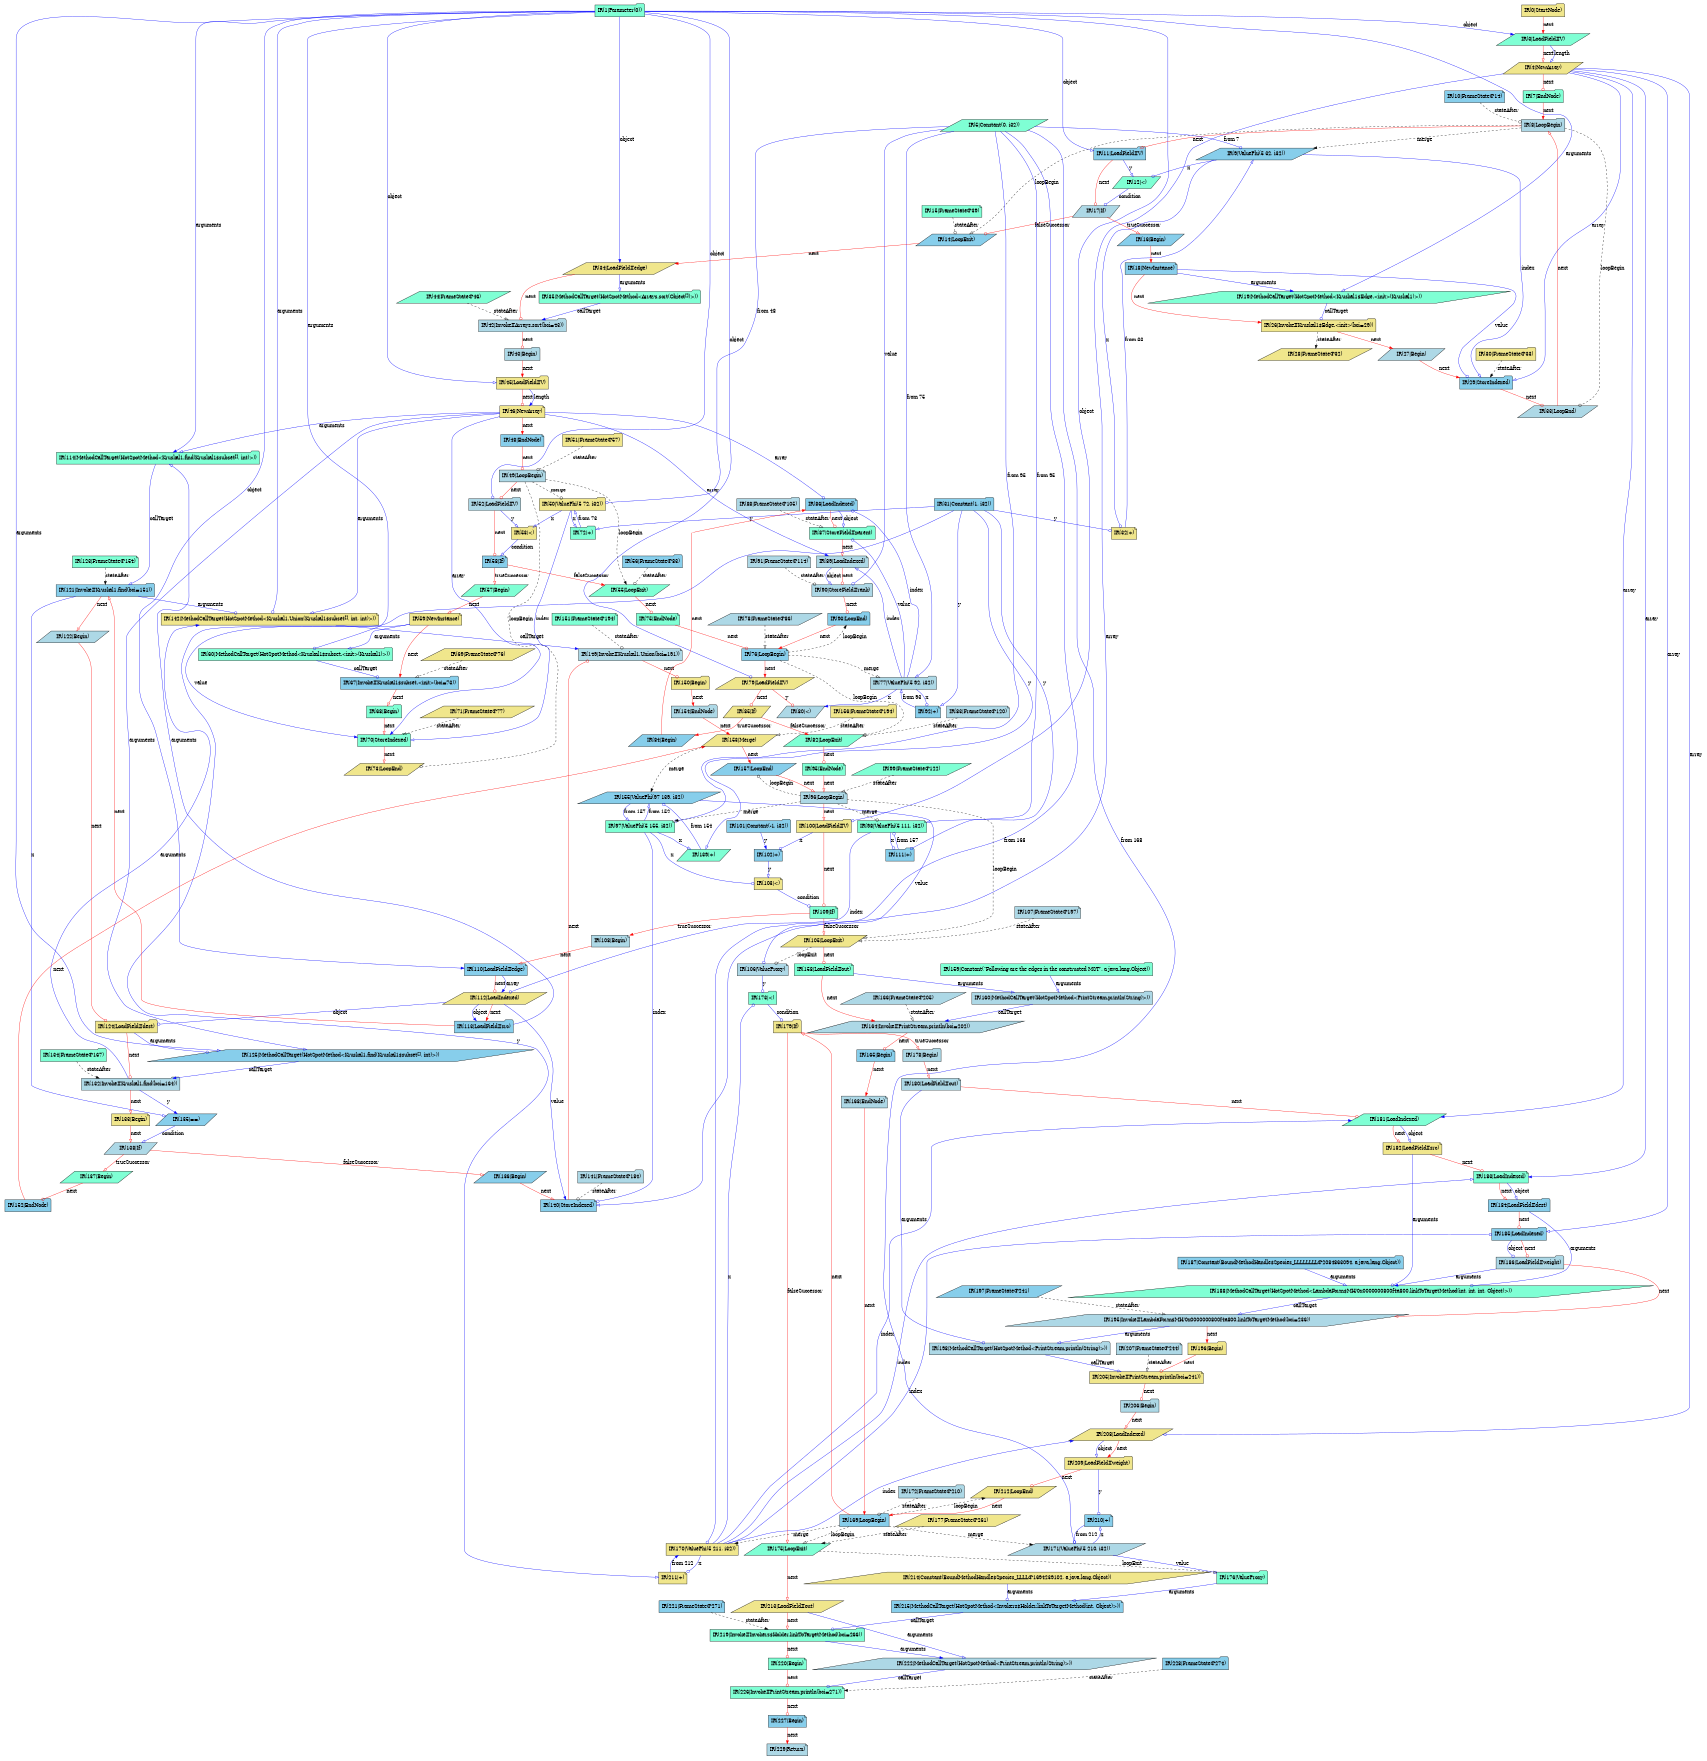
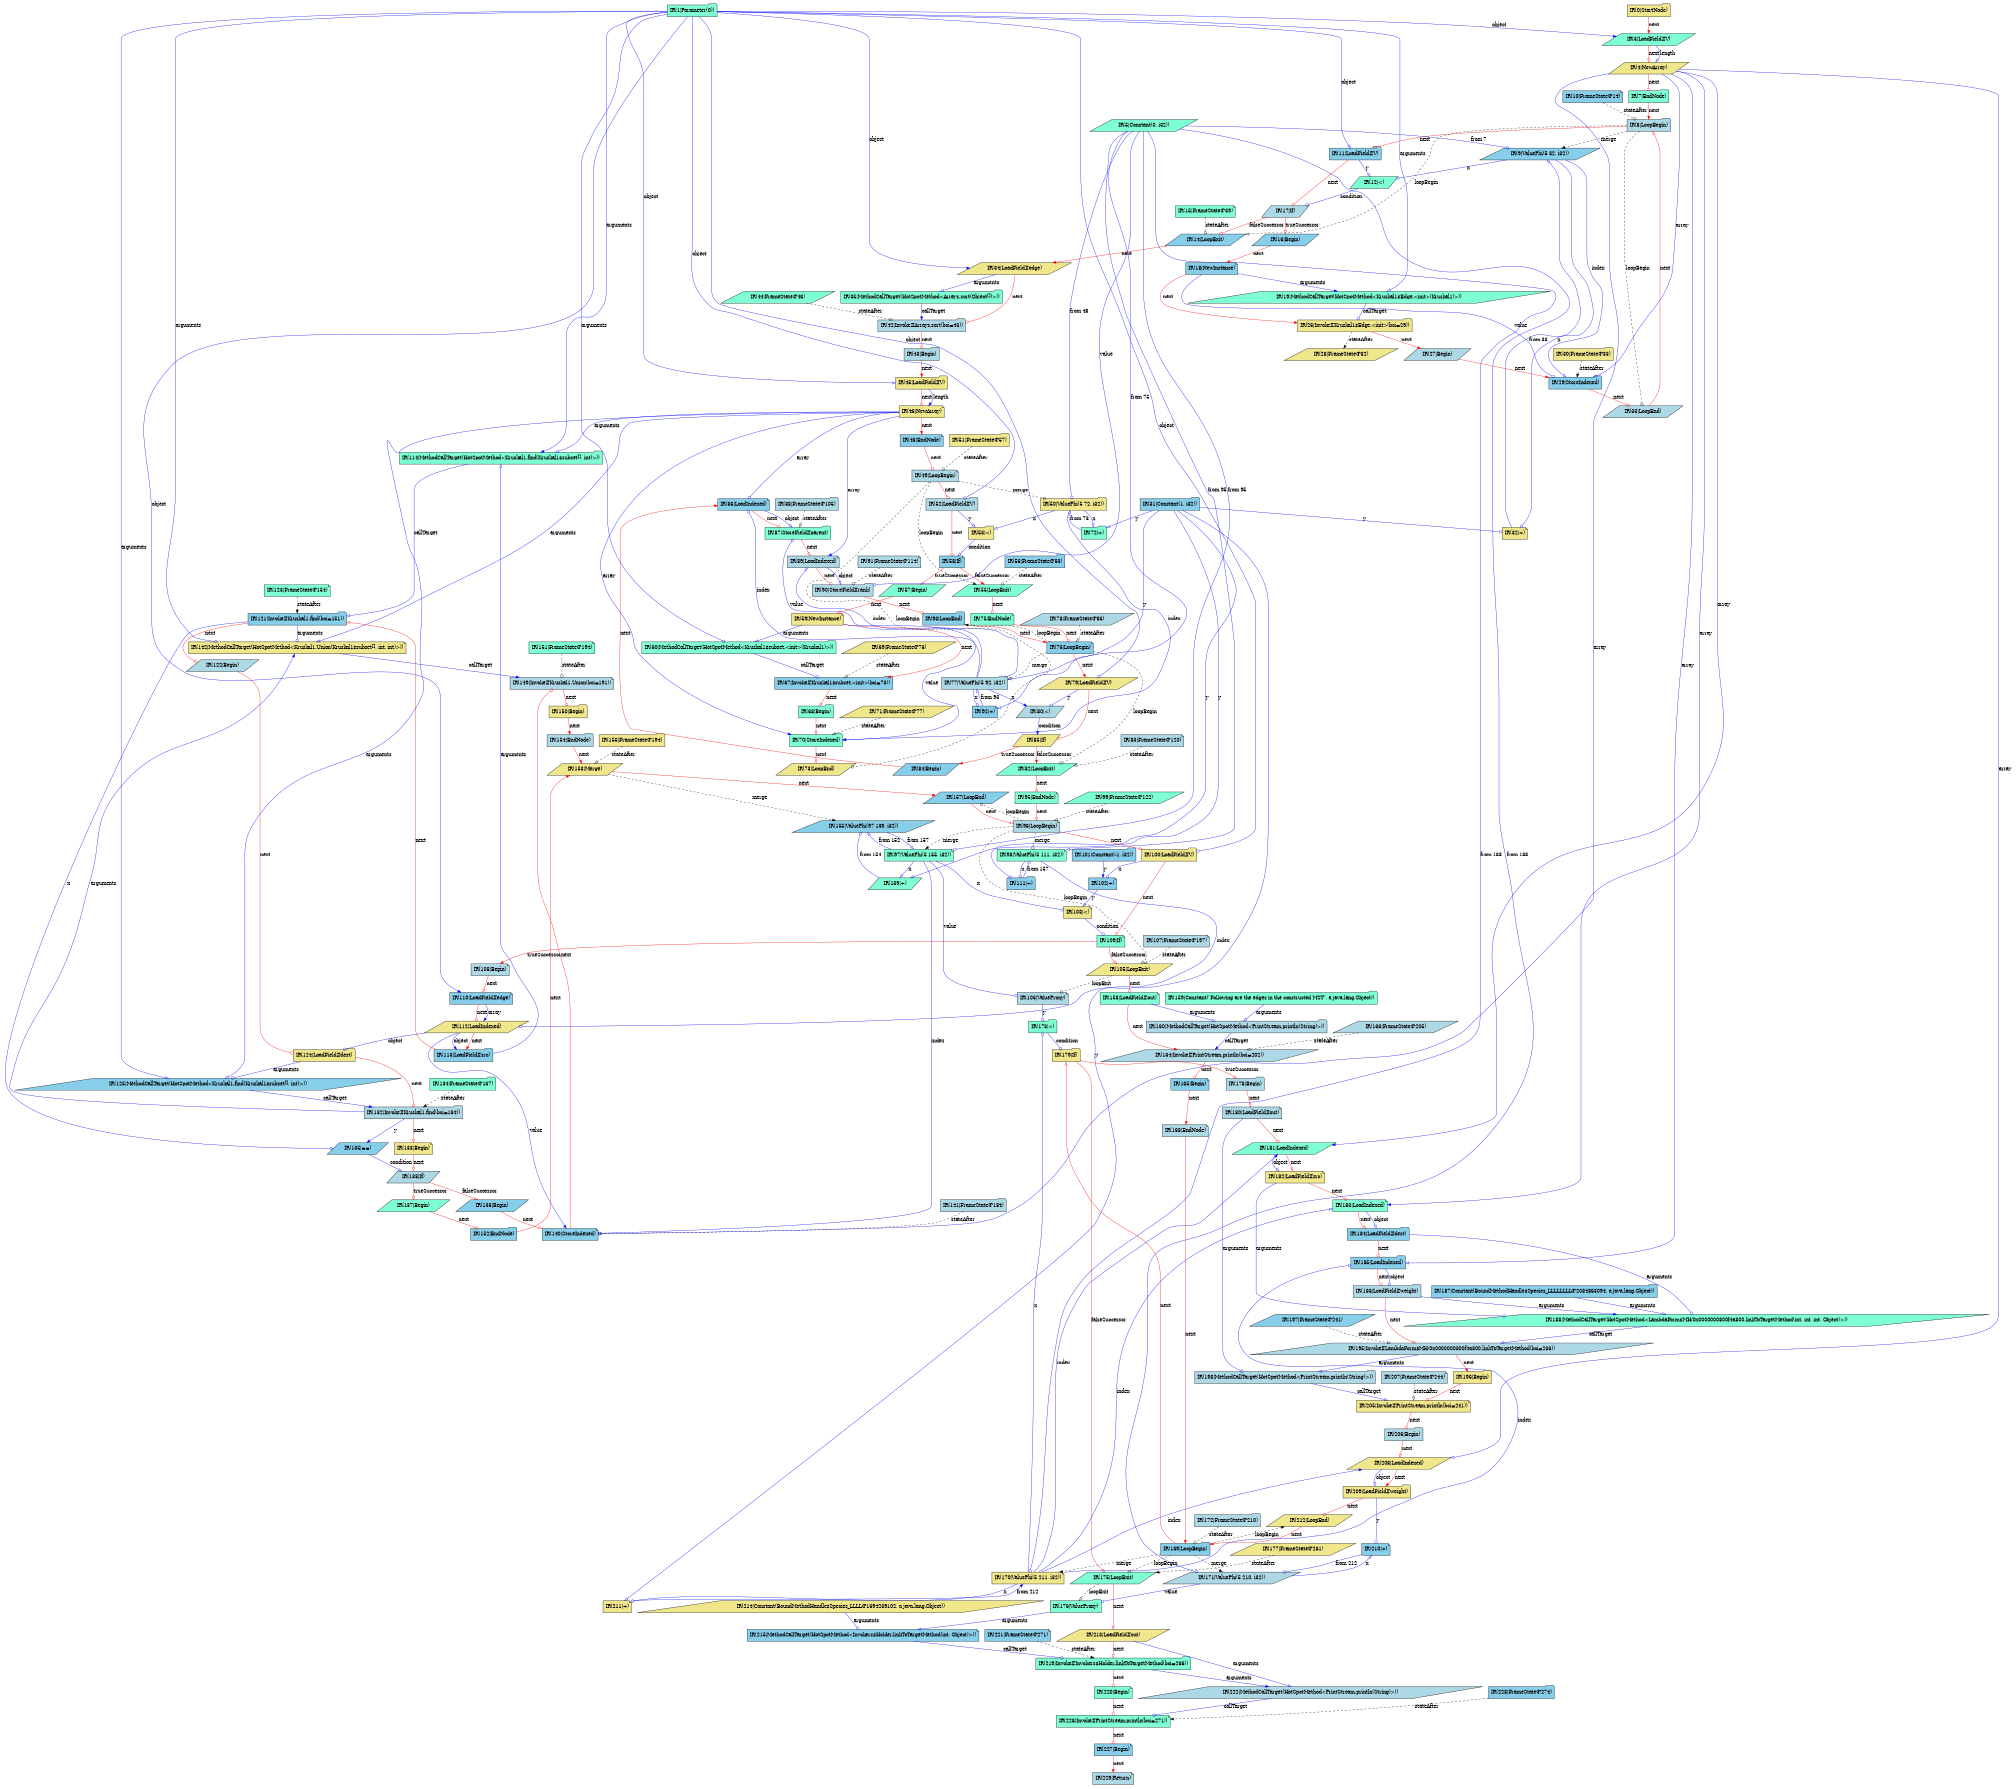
edge "IR(79|LoadField#V)" -> "IR(80|<)": color red -> blue
edge "IR(80|<)" -> "IR(85|If)": added, label "condition"
edge "IR(155|ValuePhi(97 139, i32))" -> "IR(106|ValueProxy)": now "IR(97|ValuePhi(5 155, i32))" -> "IR(106|ValueProxy)"
